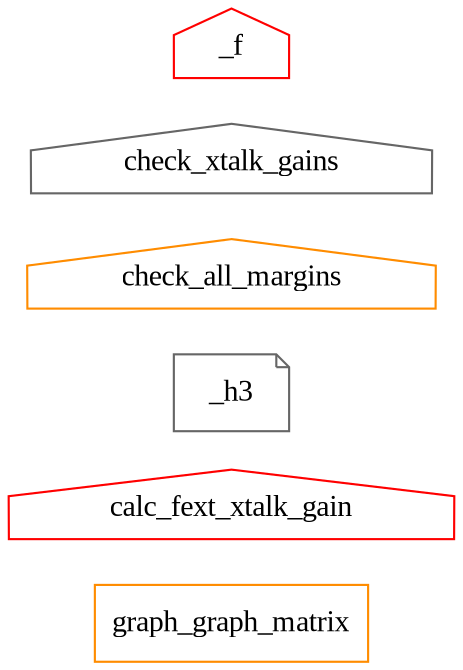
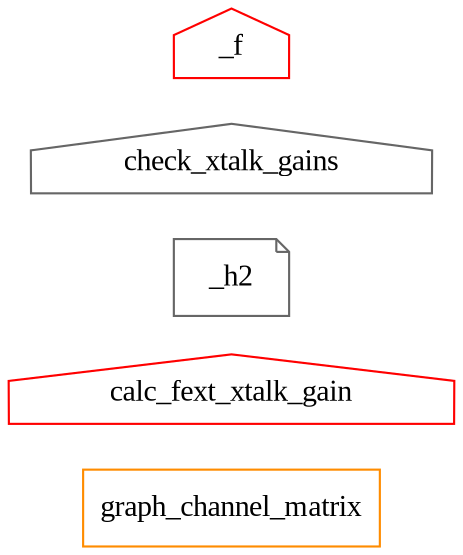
node "check_all_margins": removed
node "_h3": label "_h3" -> "_h2"
node "graph_graph_matrix": label "graph_graph_matrix" -> "graph_channel_matrix"
